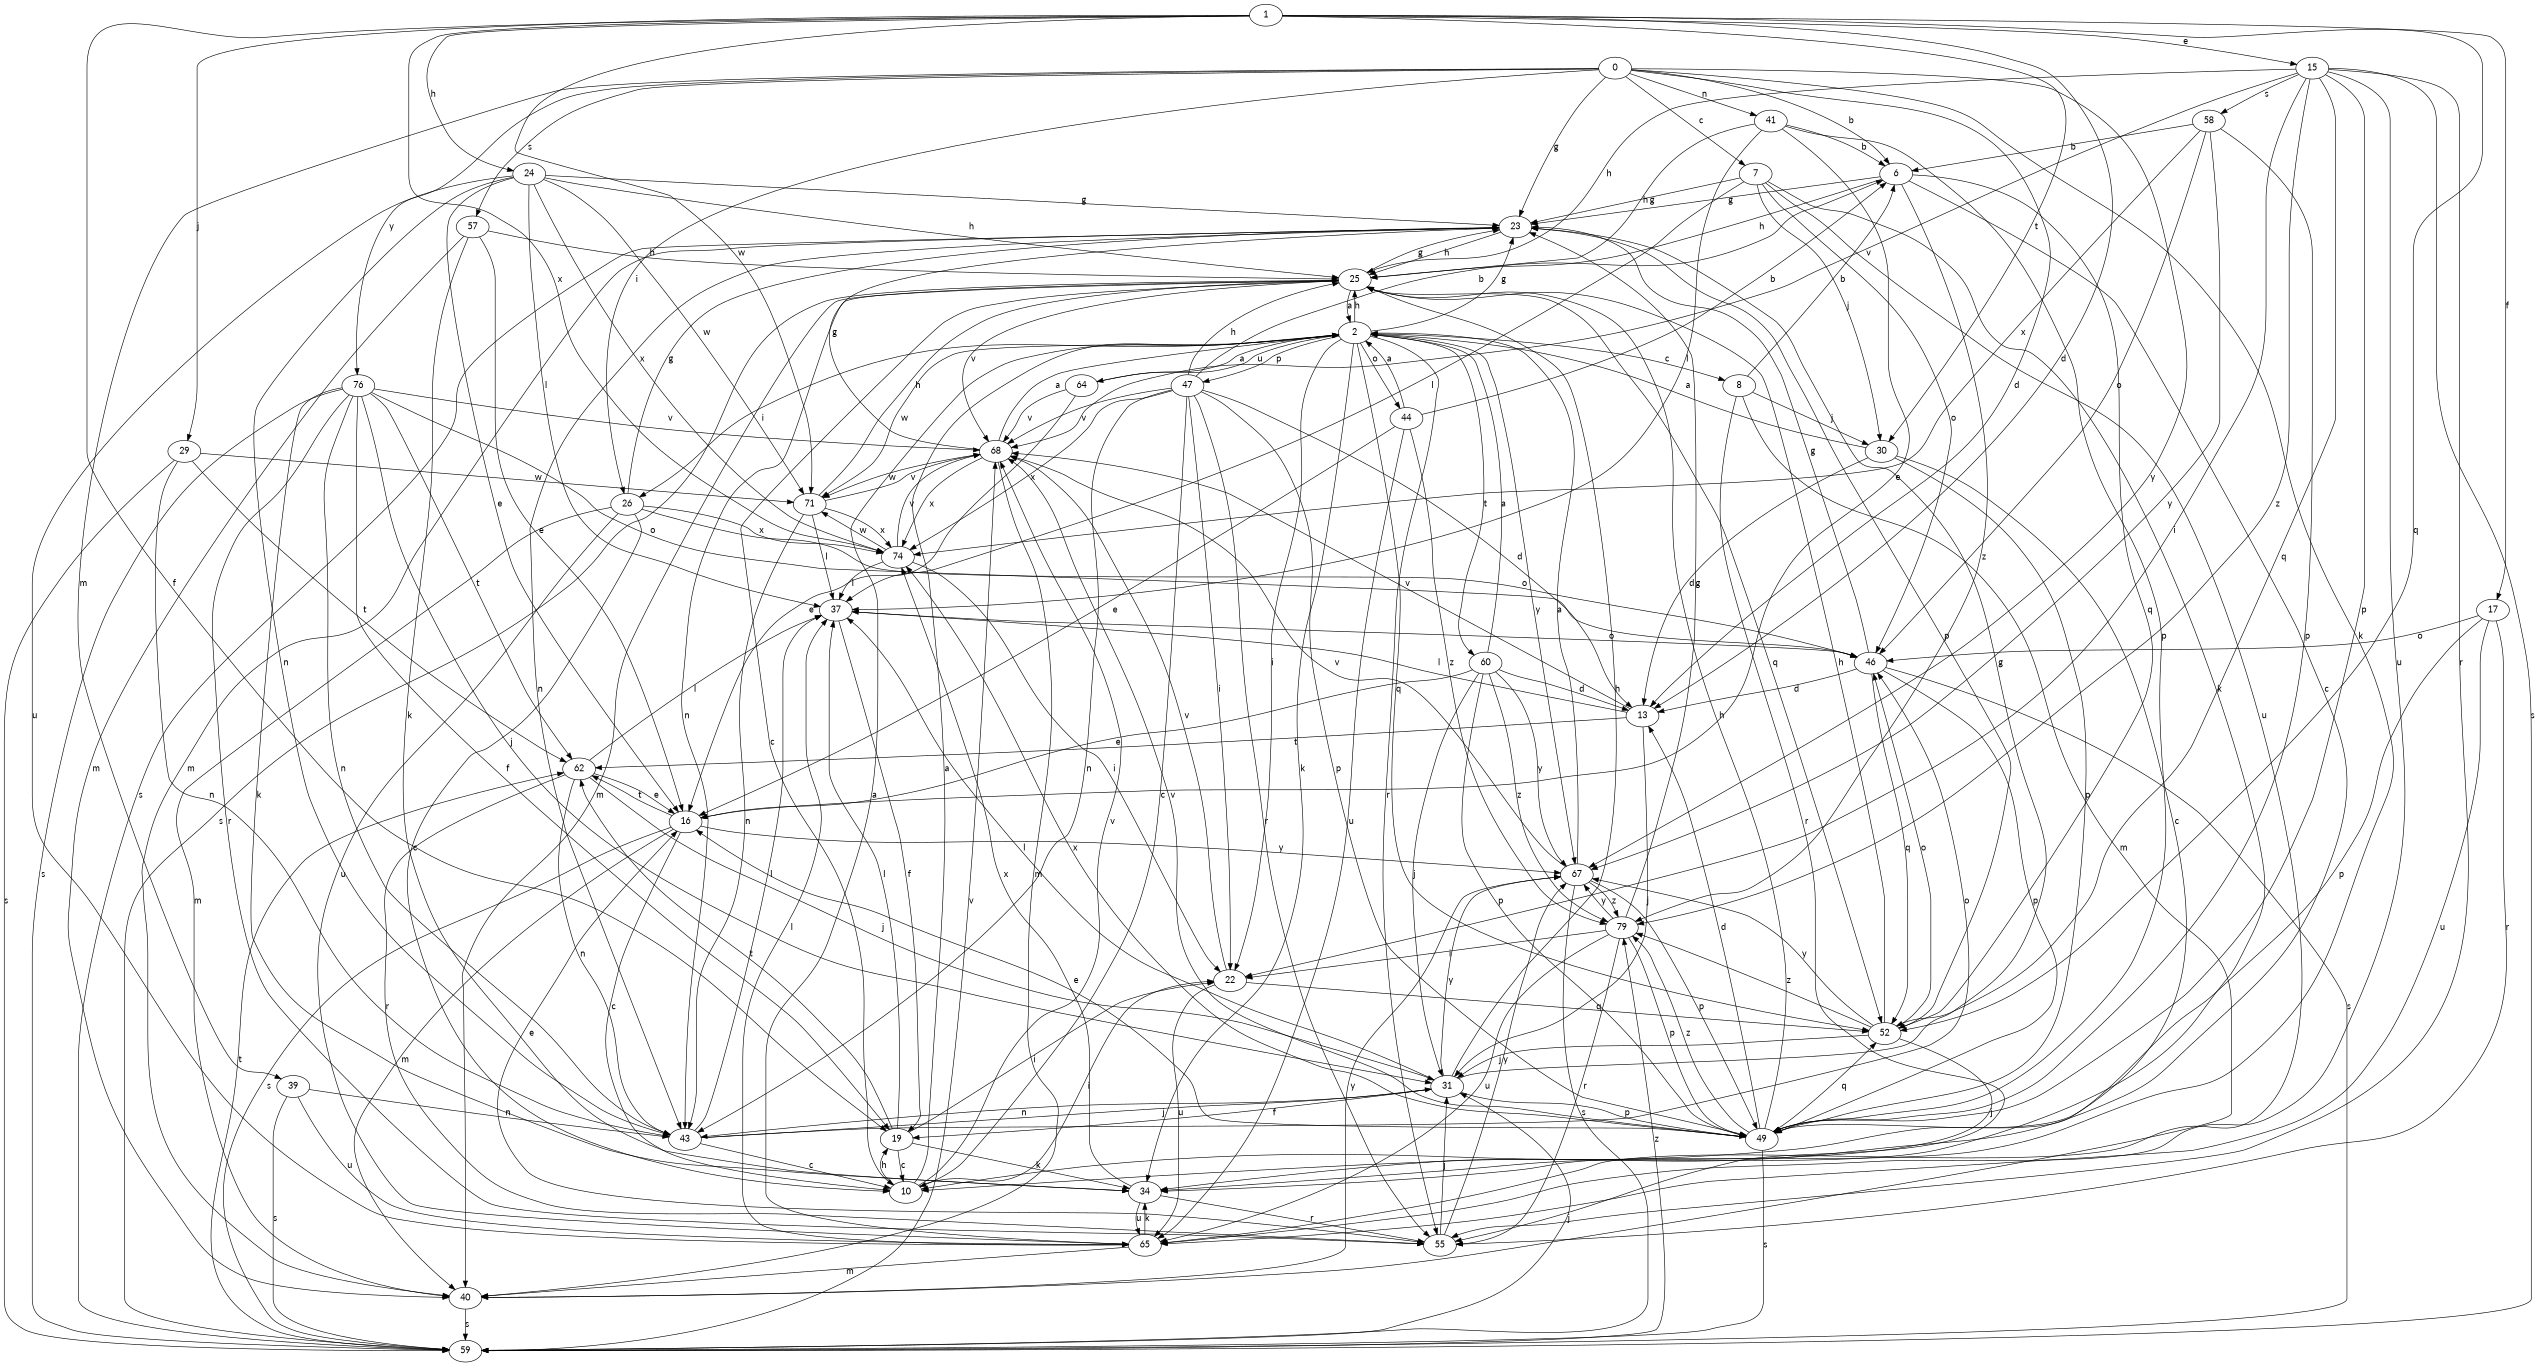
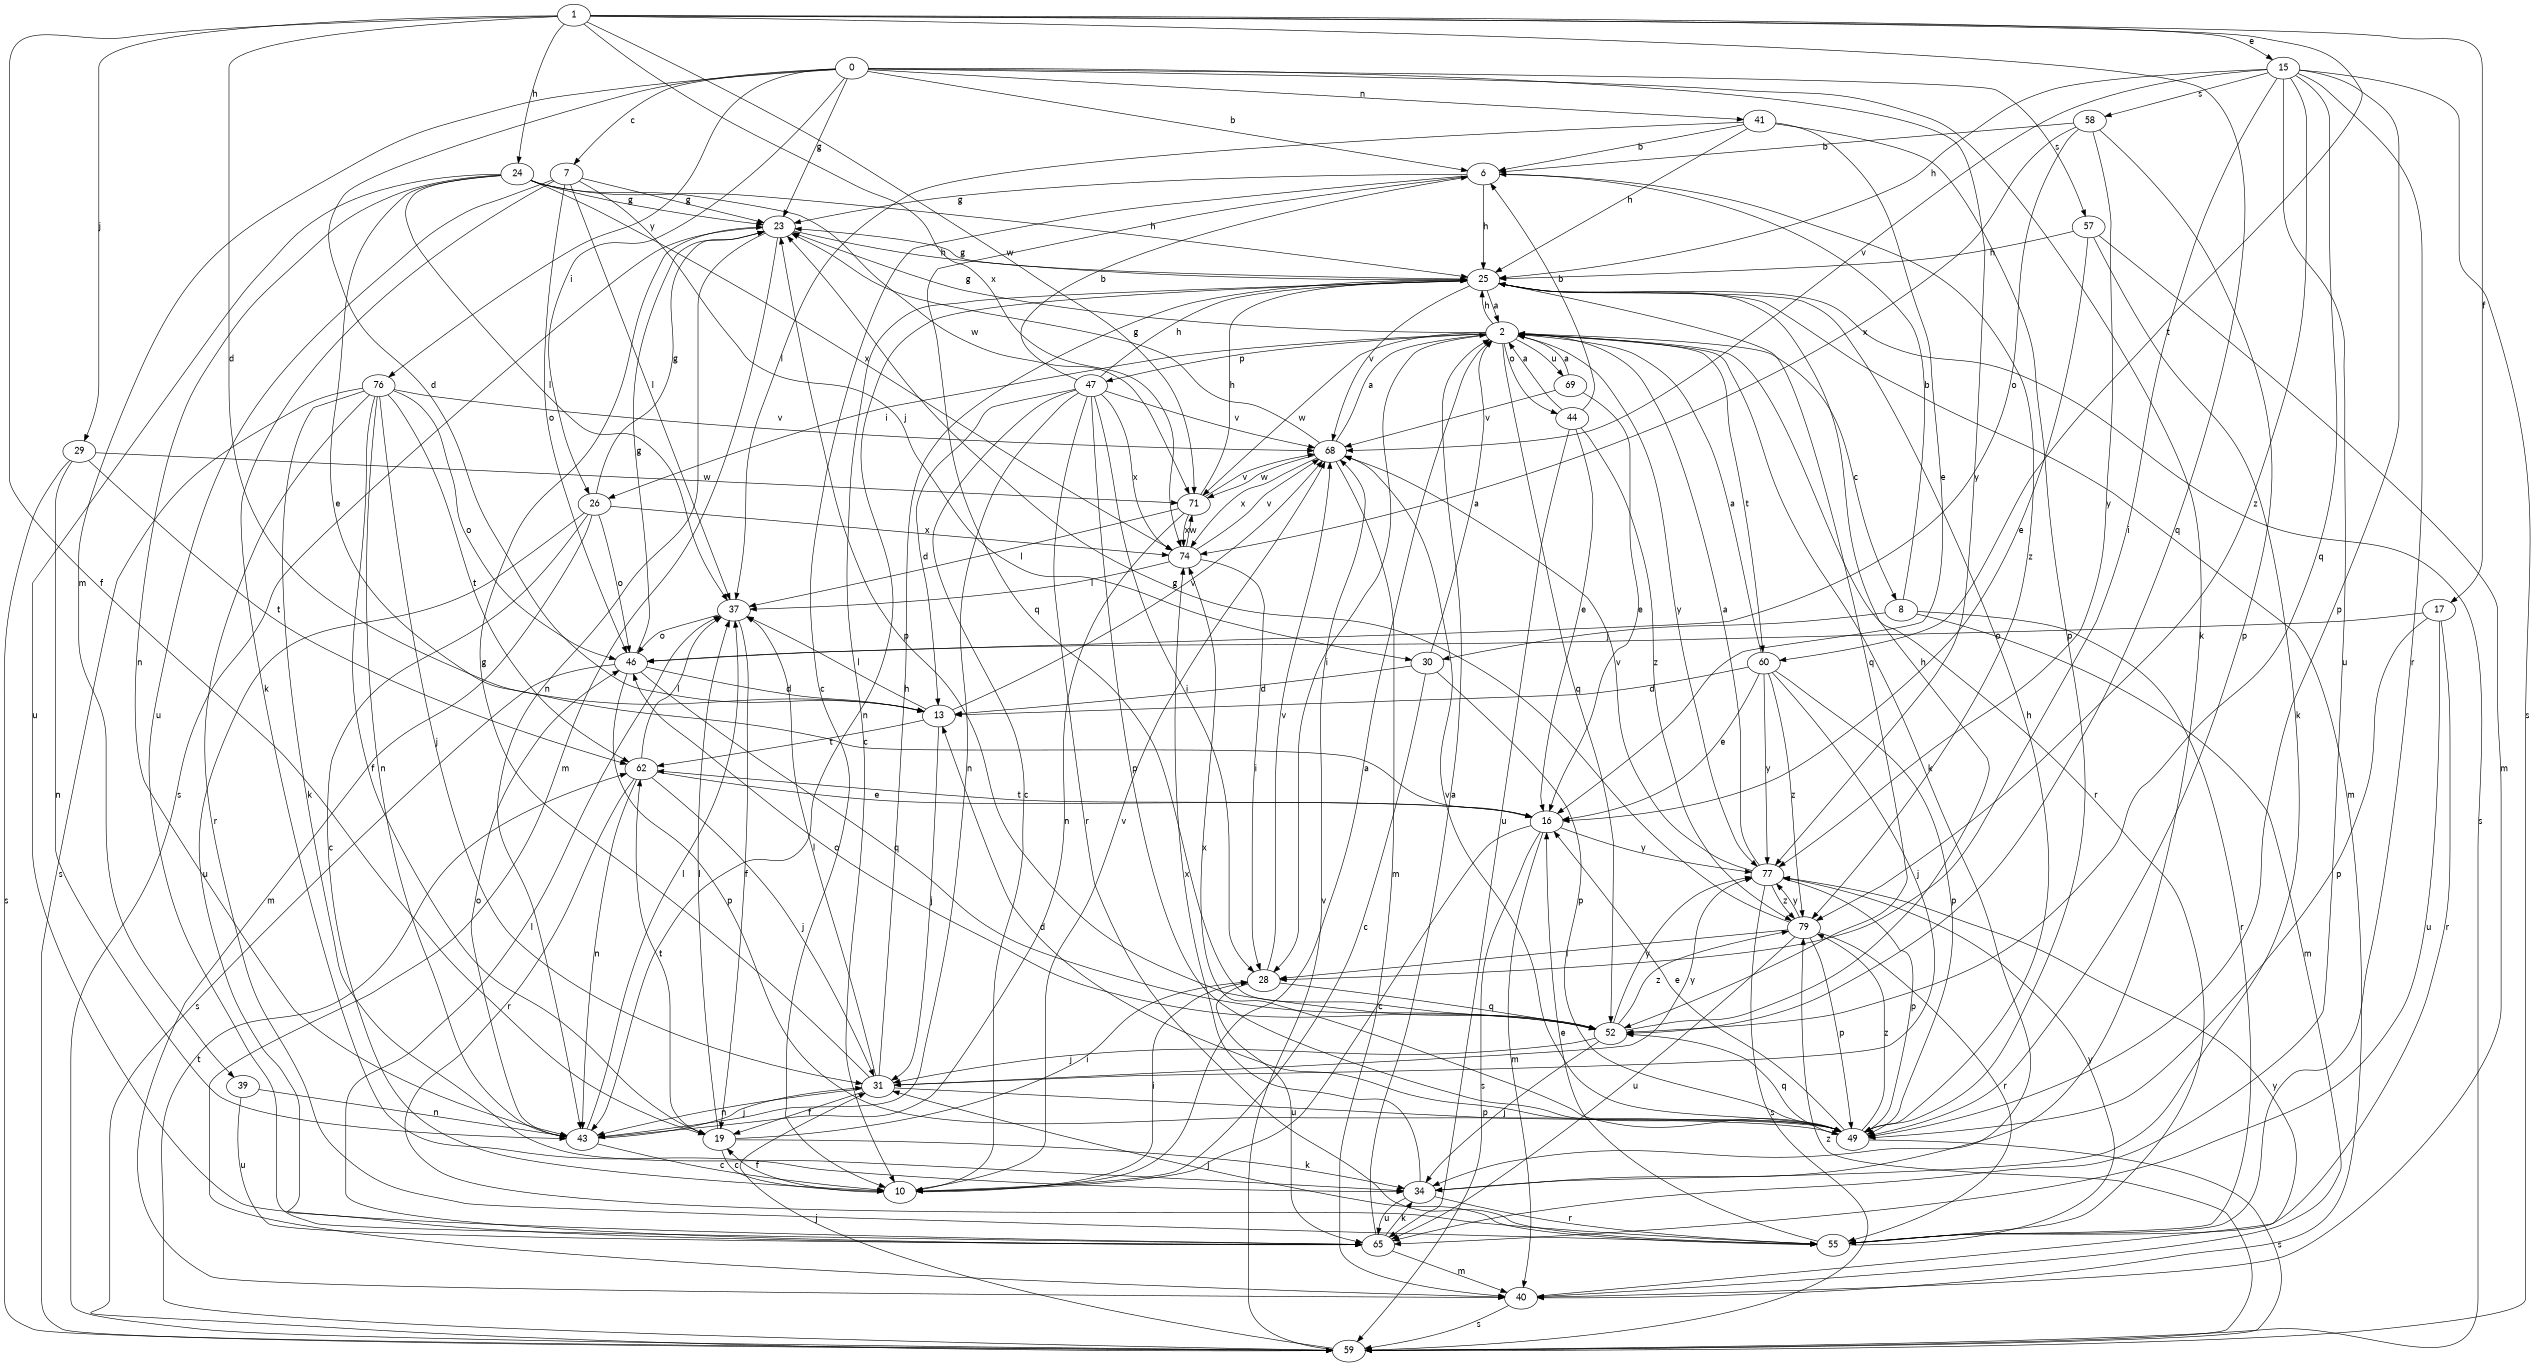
edge "1" -> "30": now "1" -> "60"
node "64": label "64" -> "69"
node "67": label "67" -> "77"
node "22": label "22" -> "28"
edge "10" -> "19": label "h" -> "f"
edge "39" -> "59": removed, label "s"
